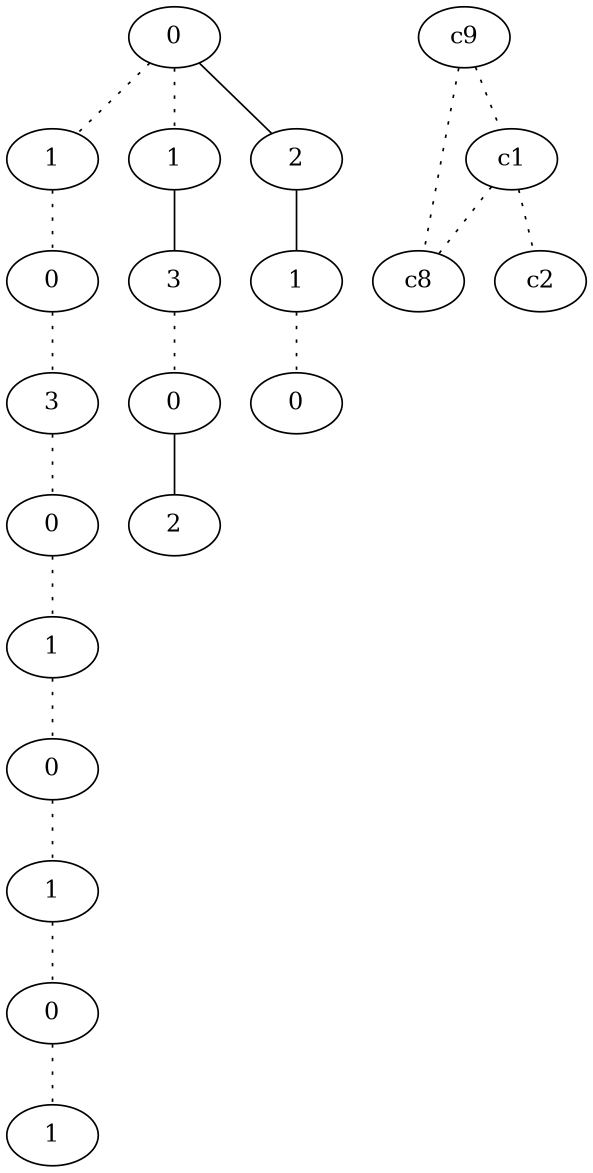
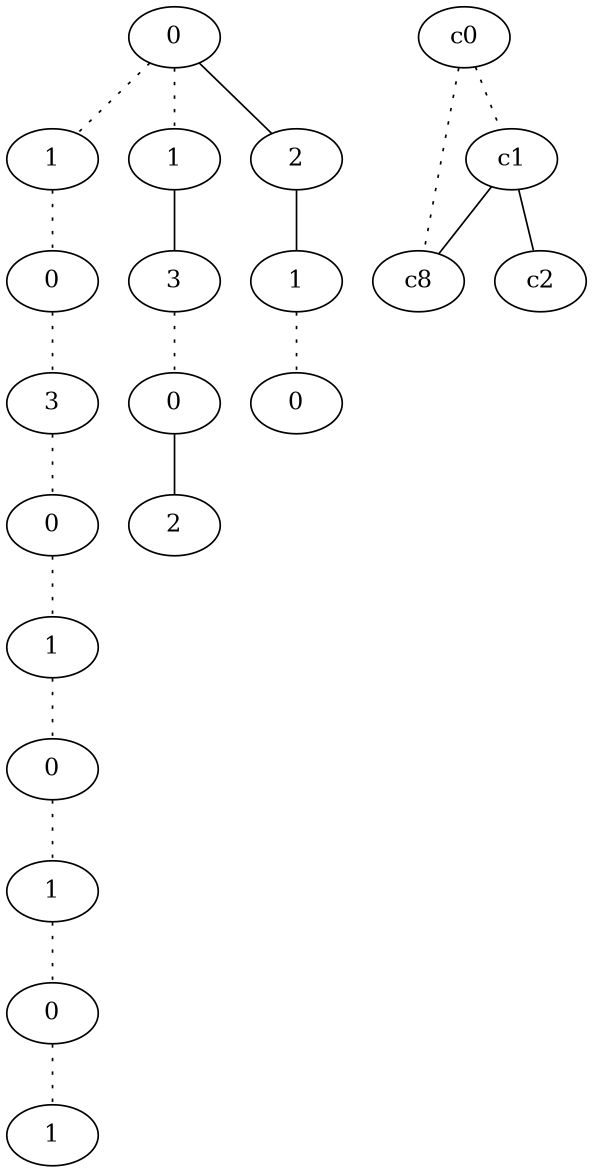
node "c9": label "c9" -> "c0"
edge "c1" -- "c8": style dotted -> solid
edge "c1" -- "c2": style dotted -> solid
